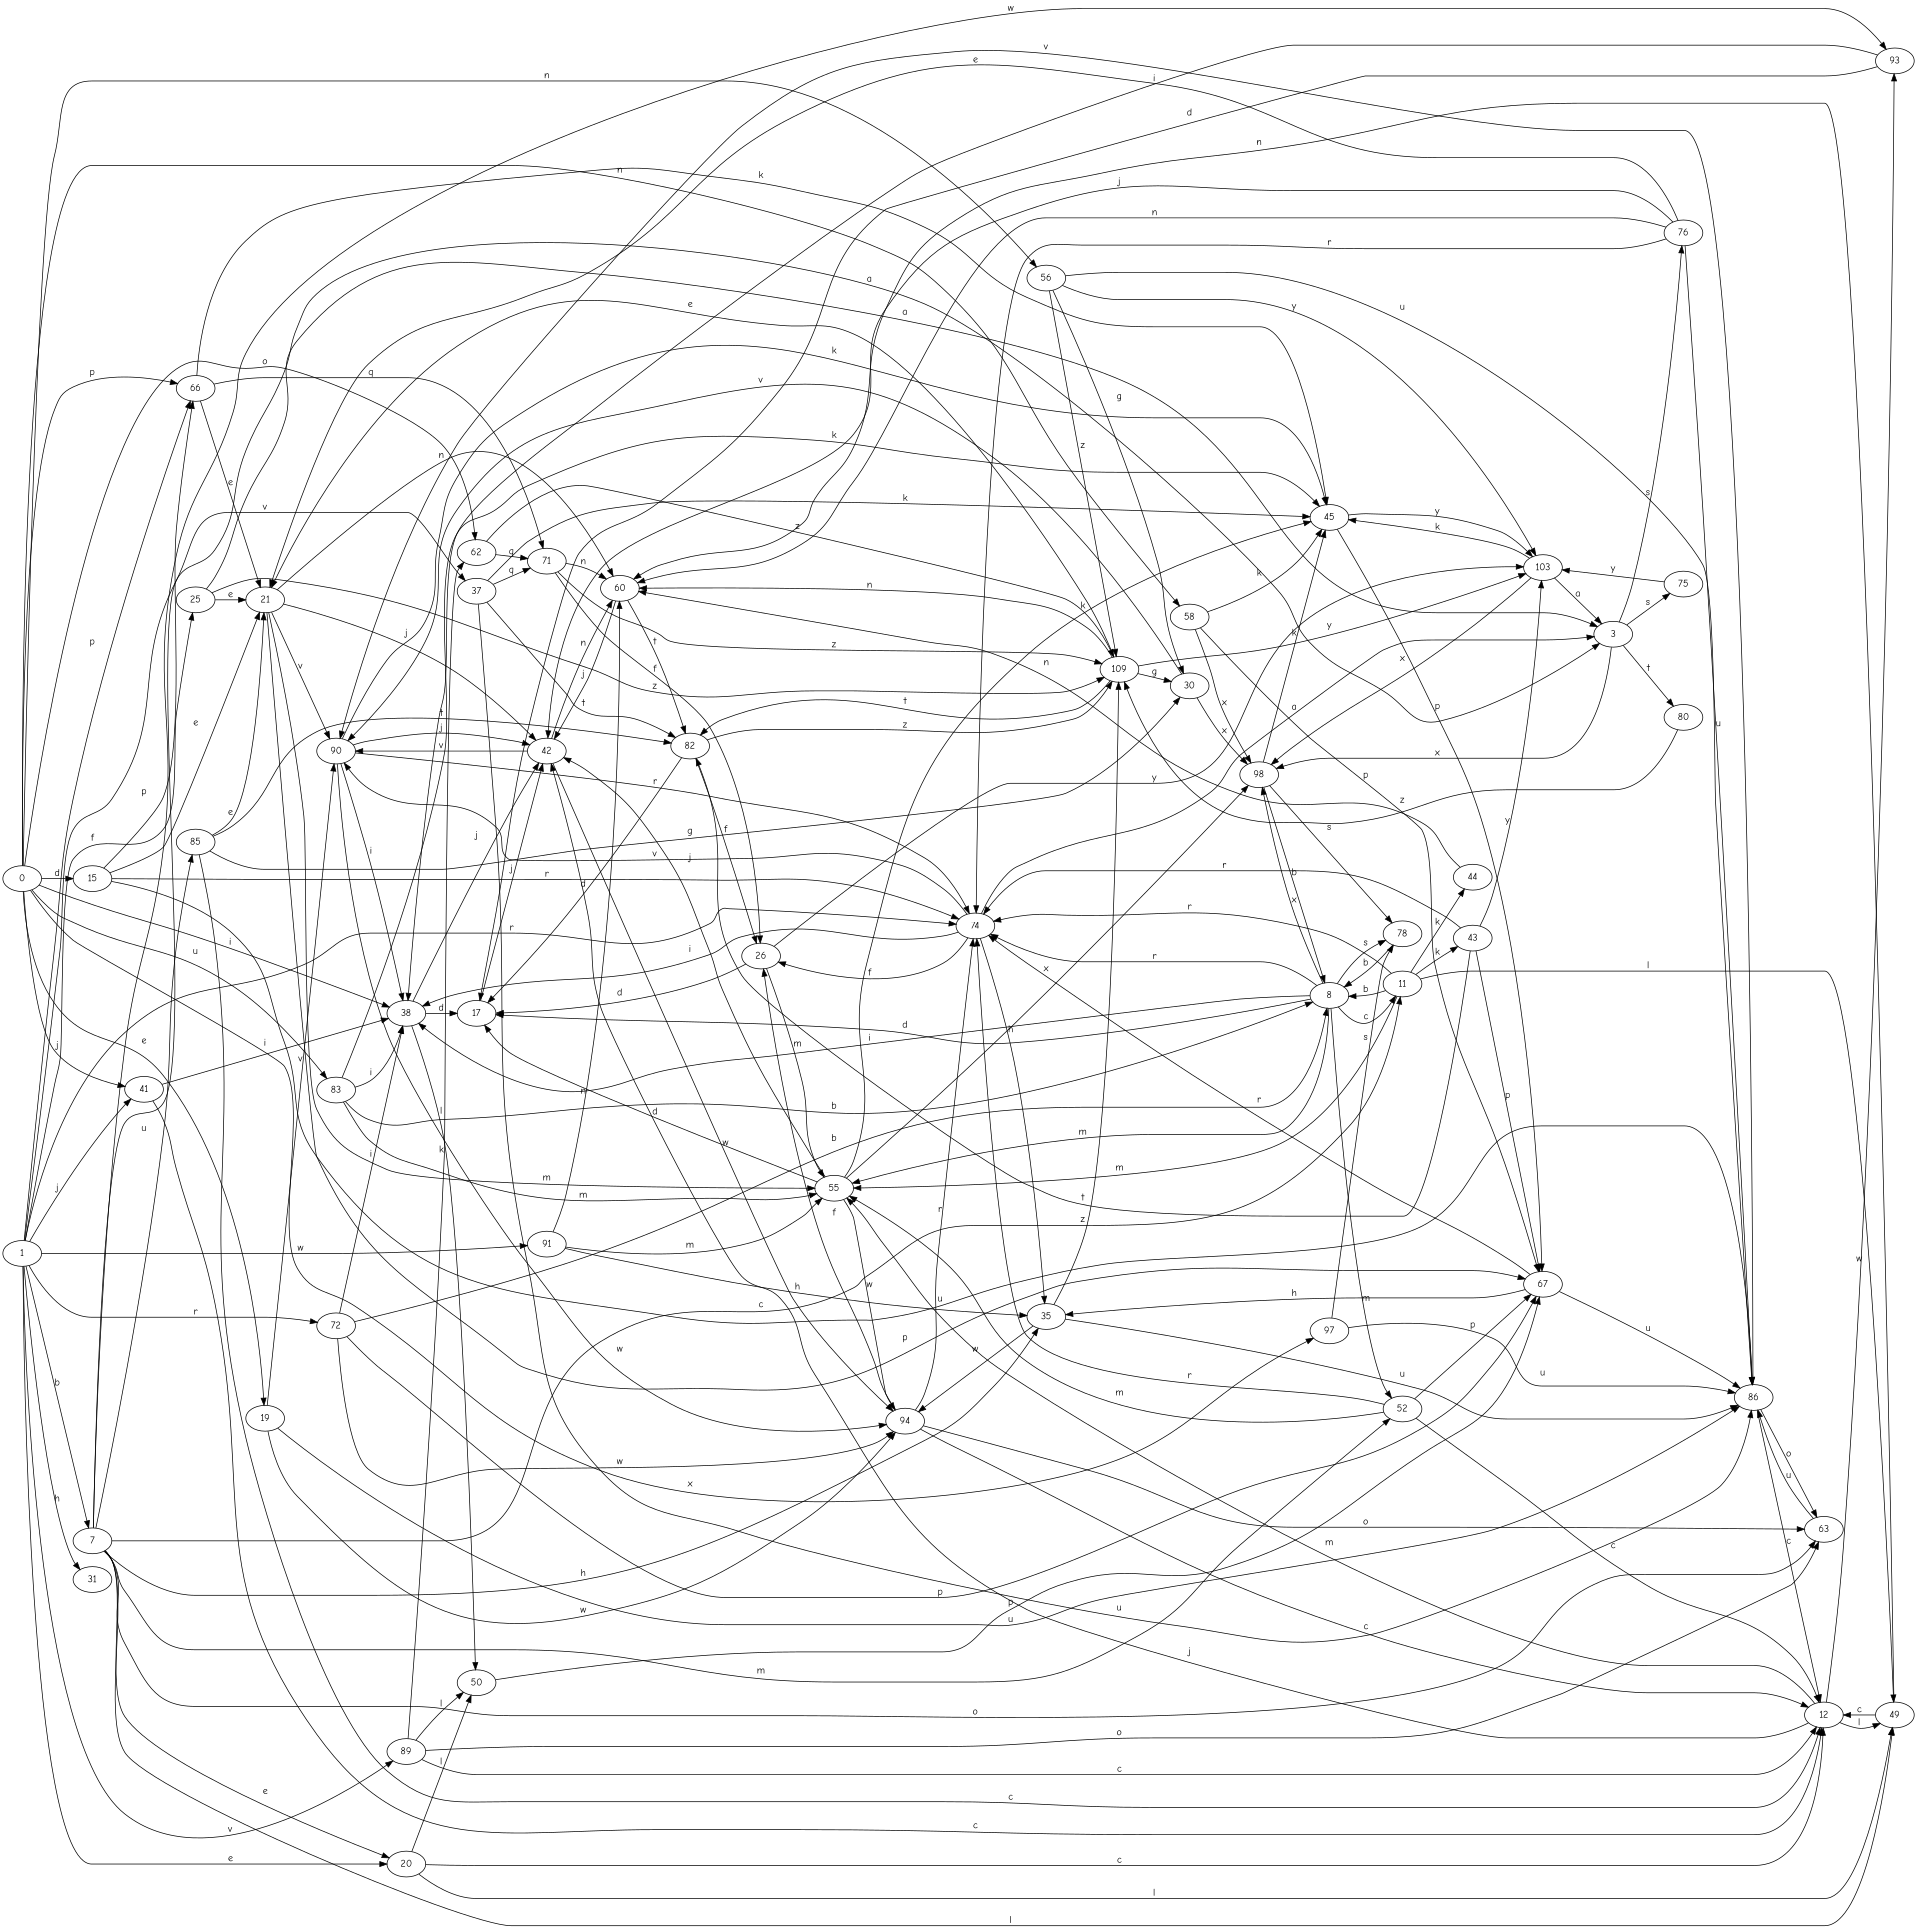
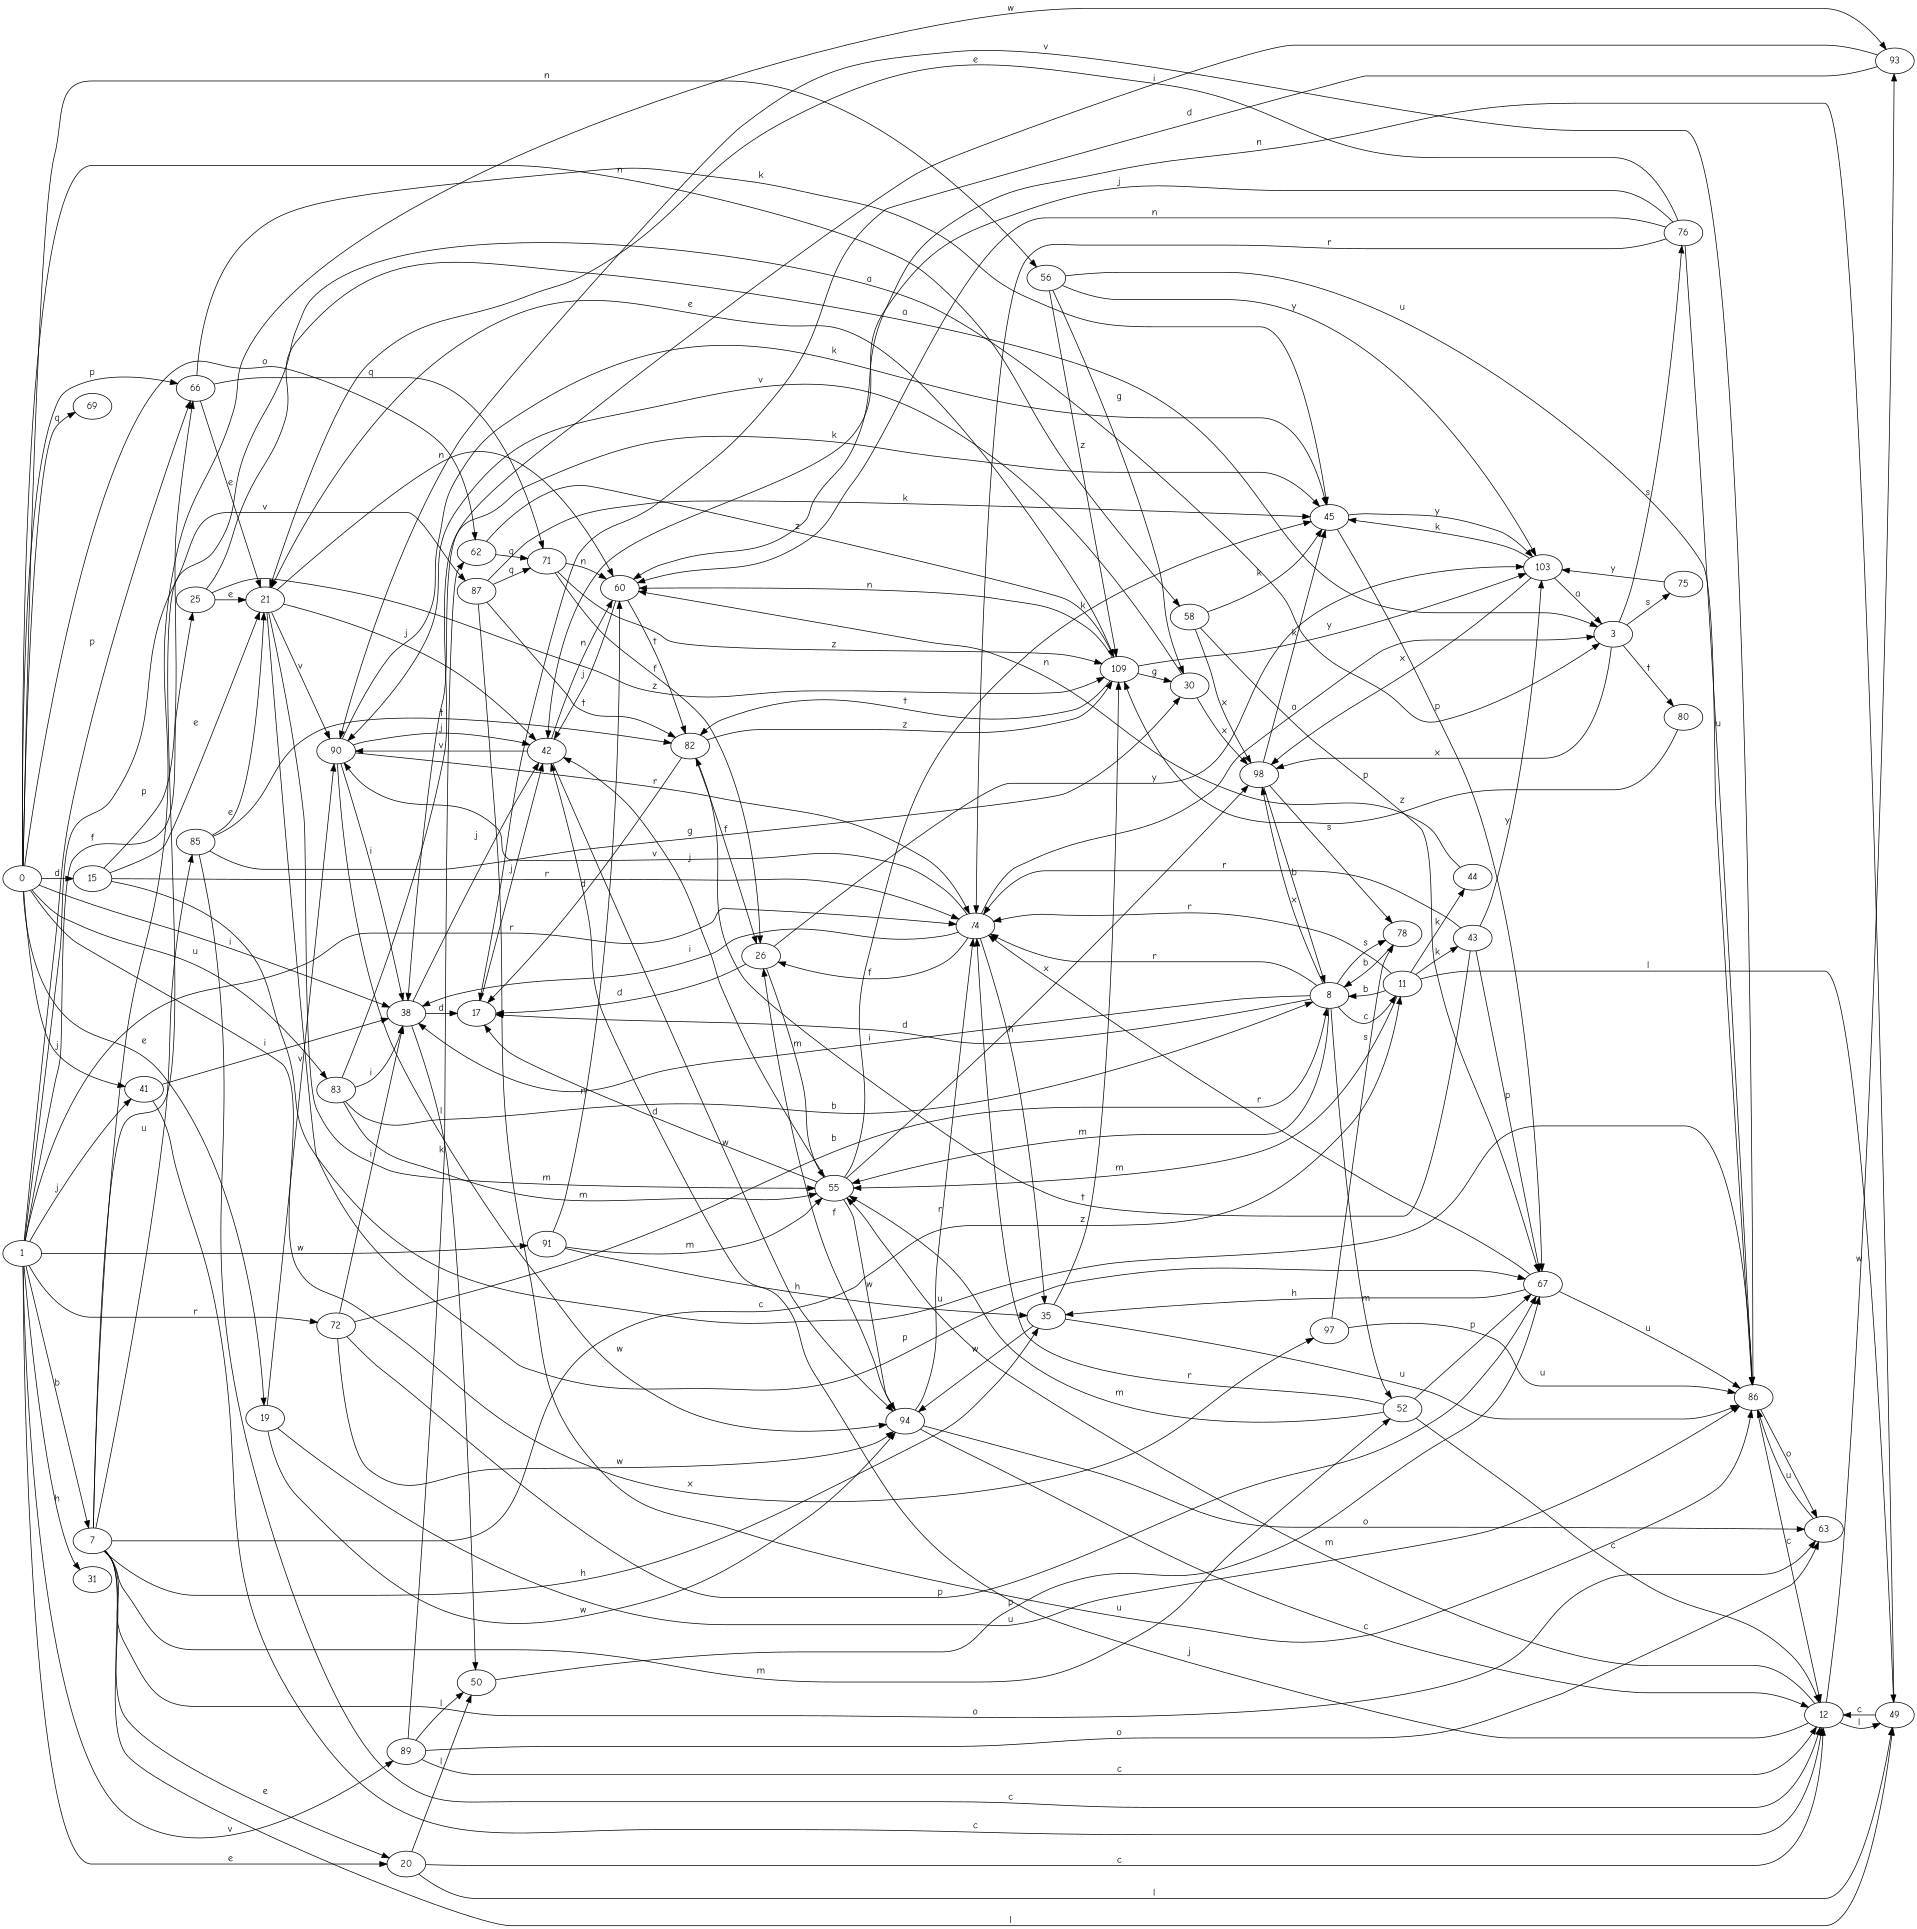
node "69": added
node "37": label "37" -> "87"
